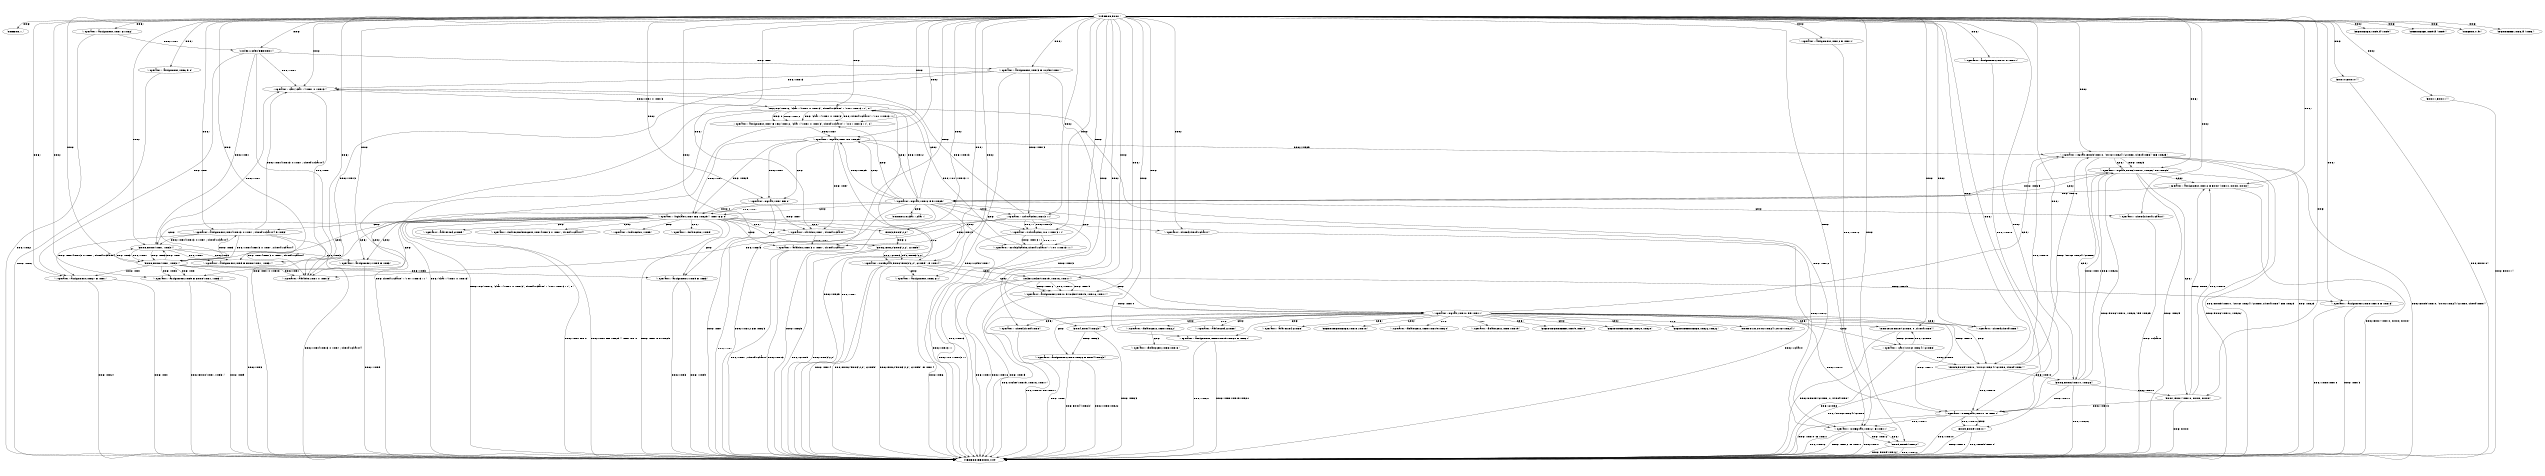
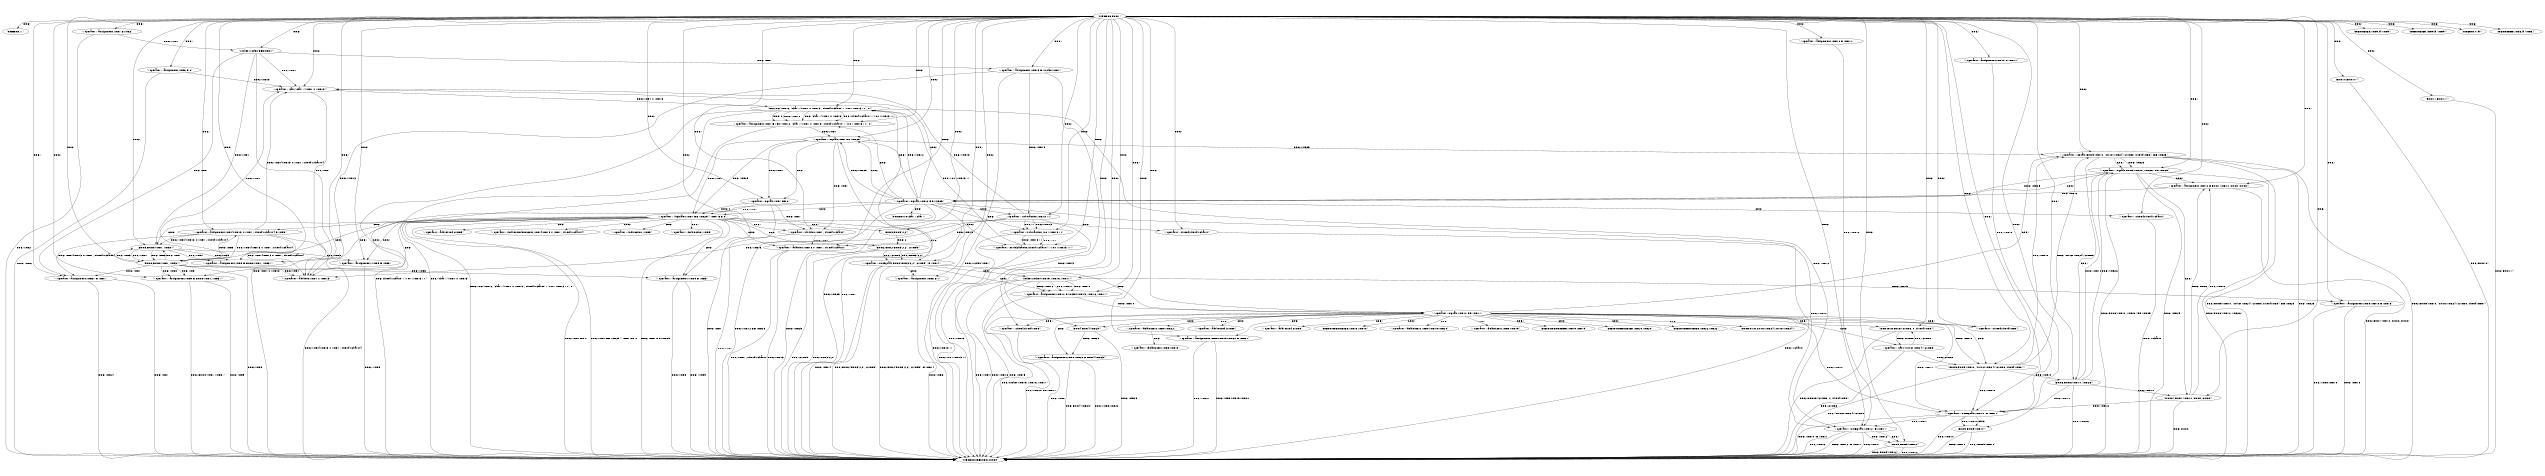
edge "(<operator>.assignment,VAR13 = wcslen(VAR1))" -> "(<operator>.cast,(char *)(VAR1 + VAR13))": now "(<operator>.assignment,VAR6 = 0)" -> "(<operator>.cast,(char *)(VAR1 + VAR13))"
node "(FUN7,FUN7(VAR10, NULL, NULL))": label "(FUN7,FUN7(VAR10, NULL, NULL))" -> "(NULL7,FUN7(VAR10, NULL, NULL))"
node "(METHOD_RETURN,void)": label "(METHOD_RETURN,void)" -> "(METHOD_RETURN,sizeOf)"
